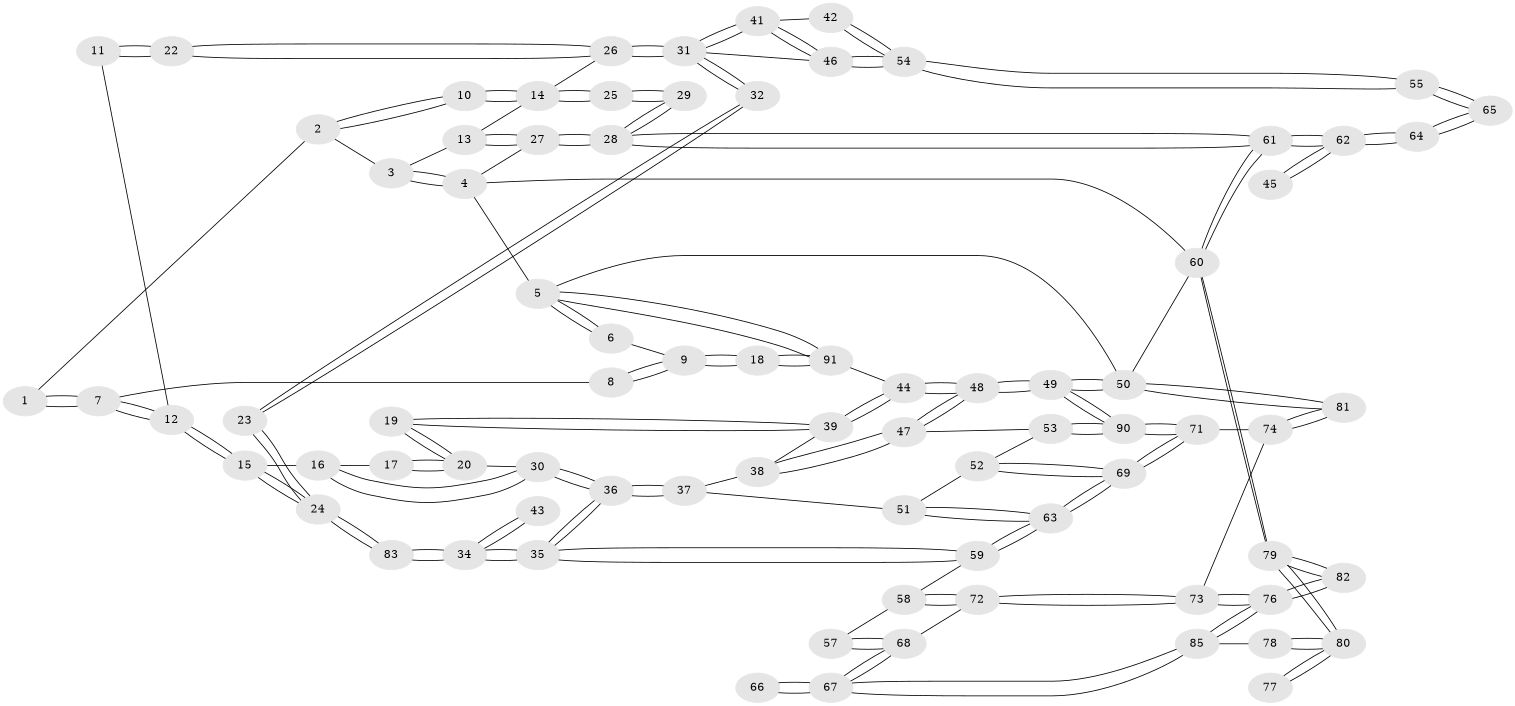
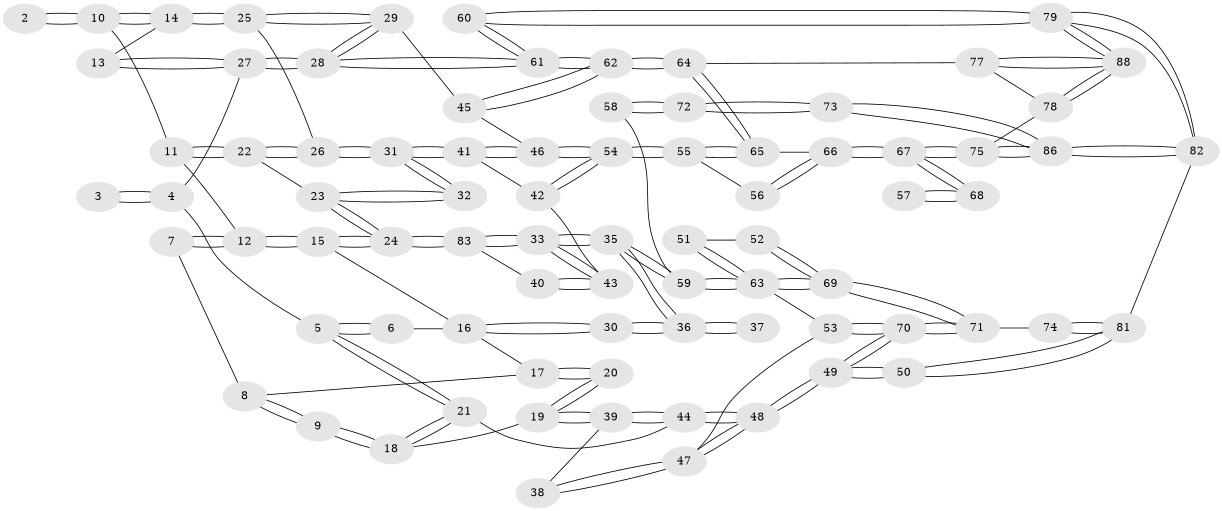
edge "31" -- "46": now "45" -- "46"
edge "29" -- "45": added
edge "77" -- "64": added
edge "26" -- "14": now "26" -- "25"
edge "10" -- "11": added
edge "77" -- "78": added
edge "2" -- "3": removed
edge "65" -- "66": added
edge "13" -- "3": removed
edge "22" -- "23": added
edge "4" -- "60": removed
node "56": added
edge "42" -- "43": added
edge "82" -- "81": added
edge "5" -- "50": removed
node "40": added
edge "60" -- "50": removed
edge "6" -- "9": now "6" -- "16"
node "91": label "91" -> "21"
edge "17" -- "8": added
node "1": removed
node "90": label "90" -> "70"
edge "19" -- "18": added
edge "53" -- "52": now "53" -- "63"
edge "20" -- "30": removed
edge "38" -- "37": removed
edge "37" -- "51": removed
edge "74" -- "73": removed
node "34": label "34" -> "33"
node "76": label "76" -> "86"
edge "58" -- "57": removed
edge "72" -- "68": removed
node "85": label "85" -> "75"
node "80": label "80" -> "88"
